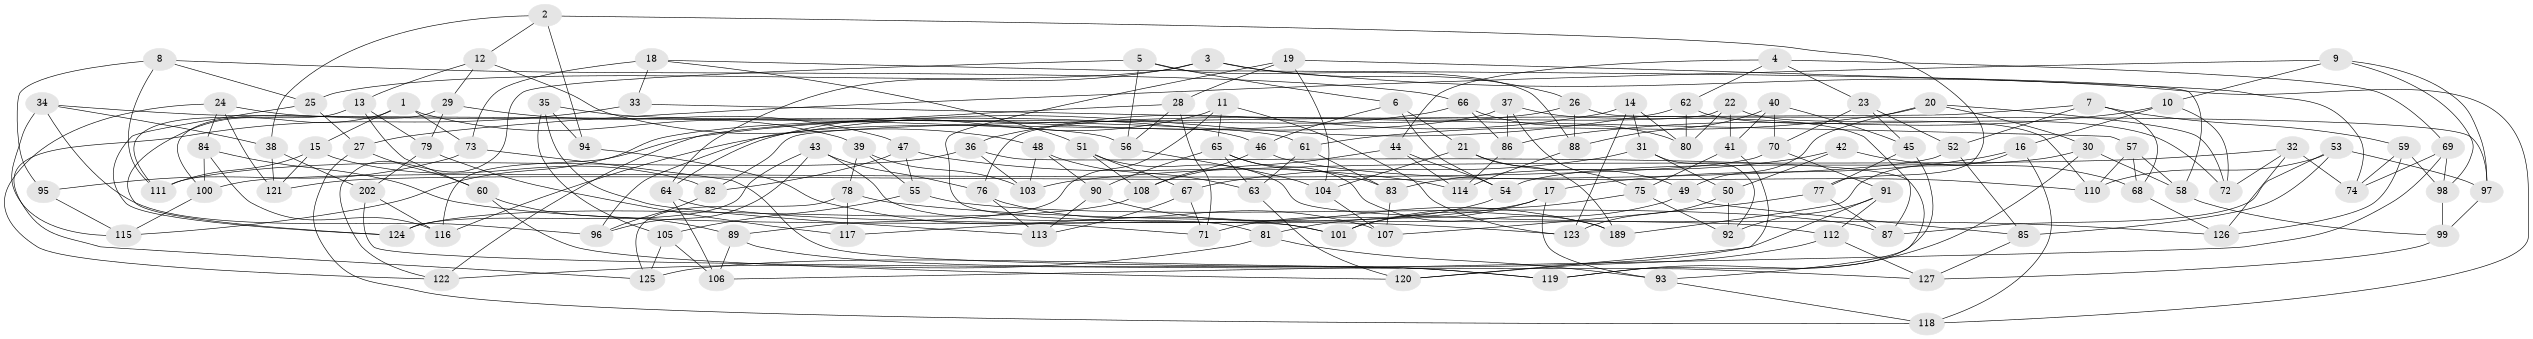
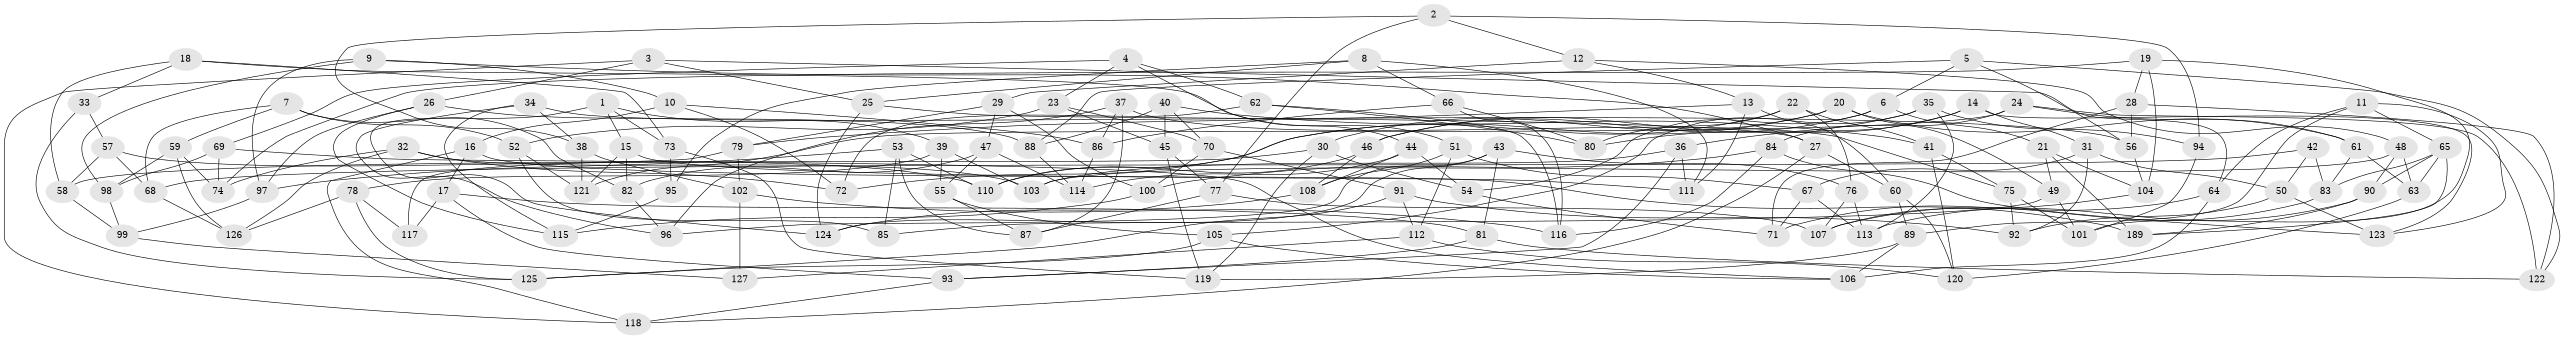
node "202": label "202" -> "102"
edge "85" -- "127": removed
